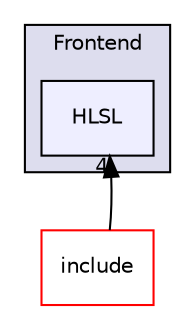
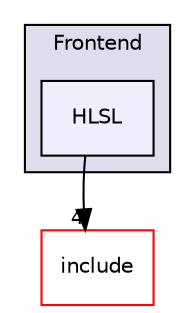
edge "include" -> "HLSL": reversed
